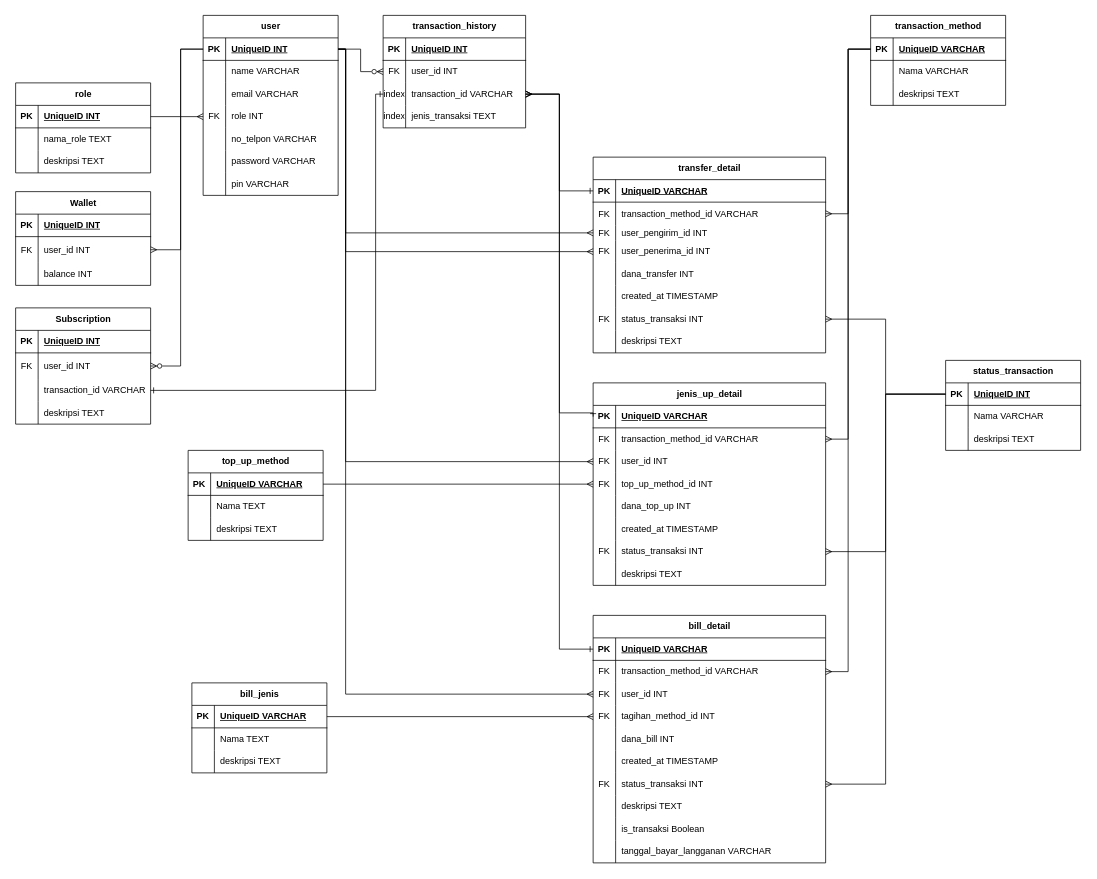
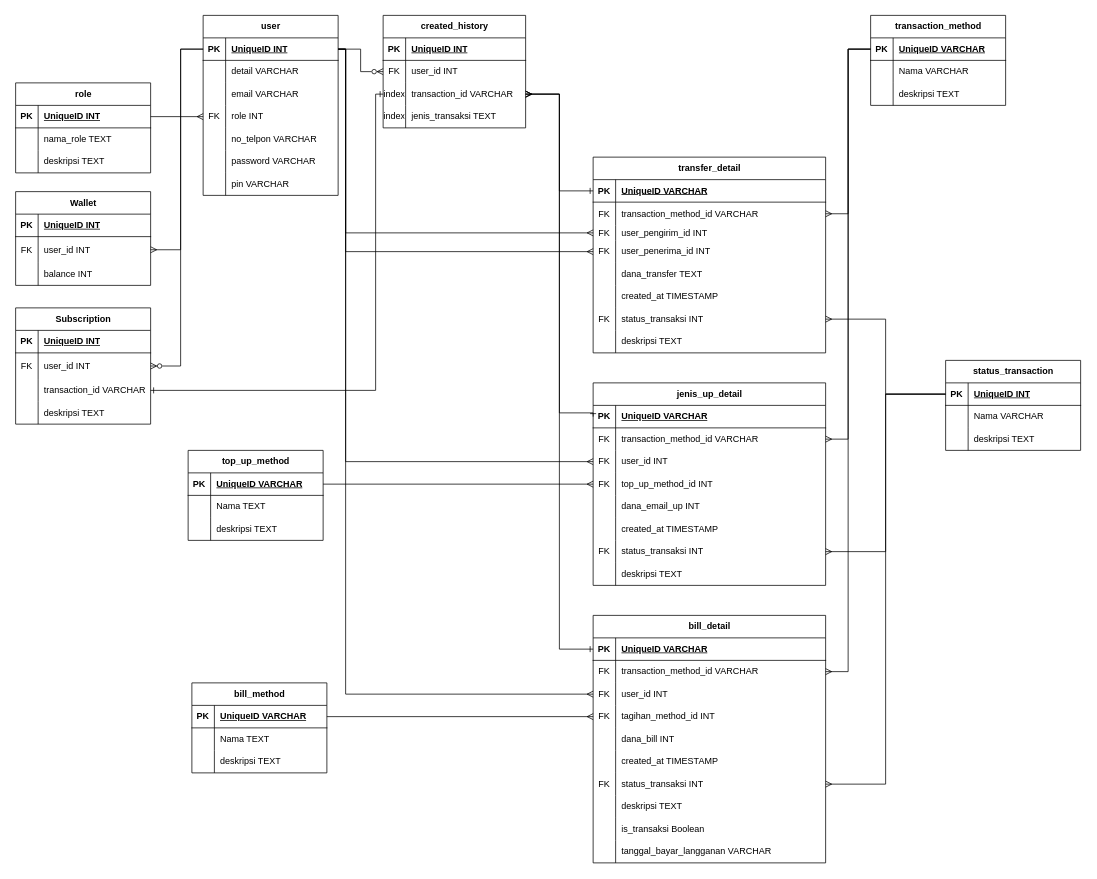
node "transaction_history": label "transaction_history" -> "created_history"
node "name VARCHAR": label "name VARCHAR" -> "detail VARCHAR"
node "dana_transfer INT": label "dana_transfer INT" -> "dana_transfer TEXT"
node "dana_top_up INT": label "dana_top_up INT" -> "dana_email_up INT"
node "bill_jenis": label "bill_jenis" -> "bill_method"
